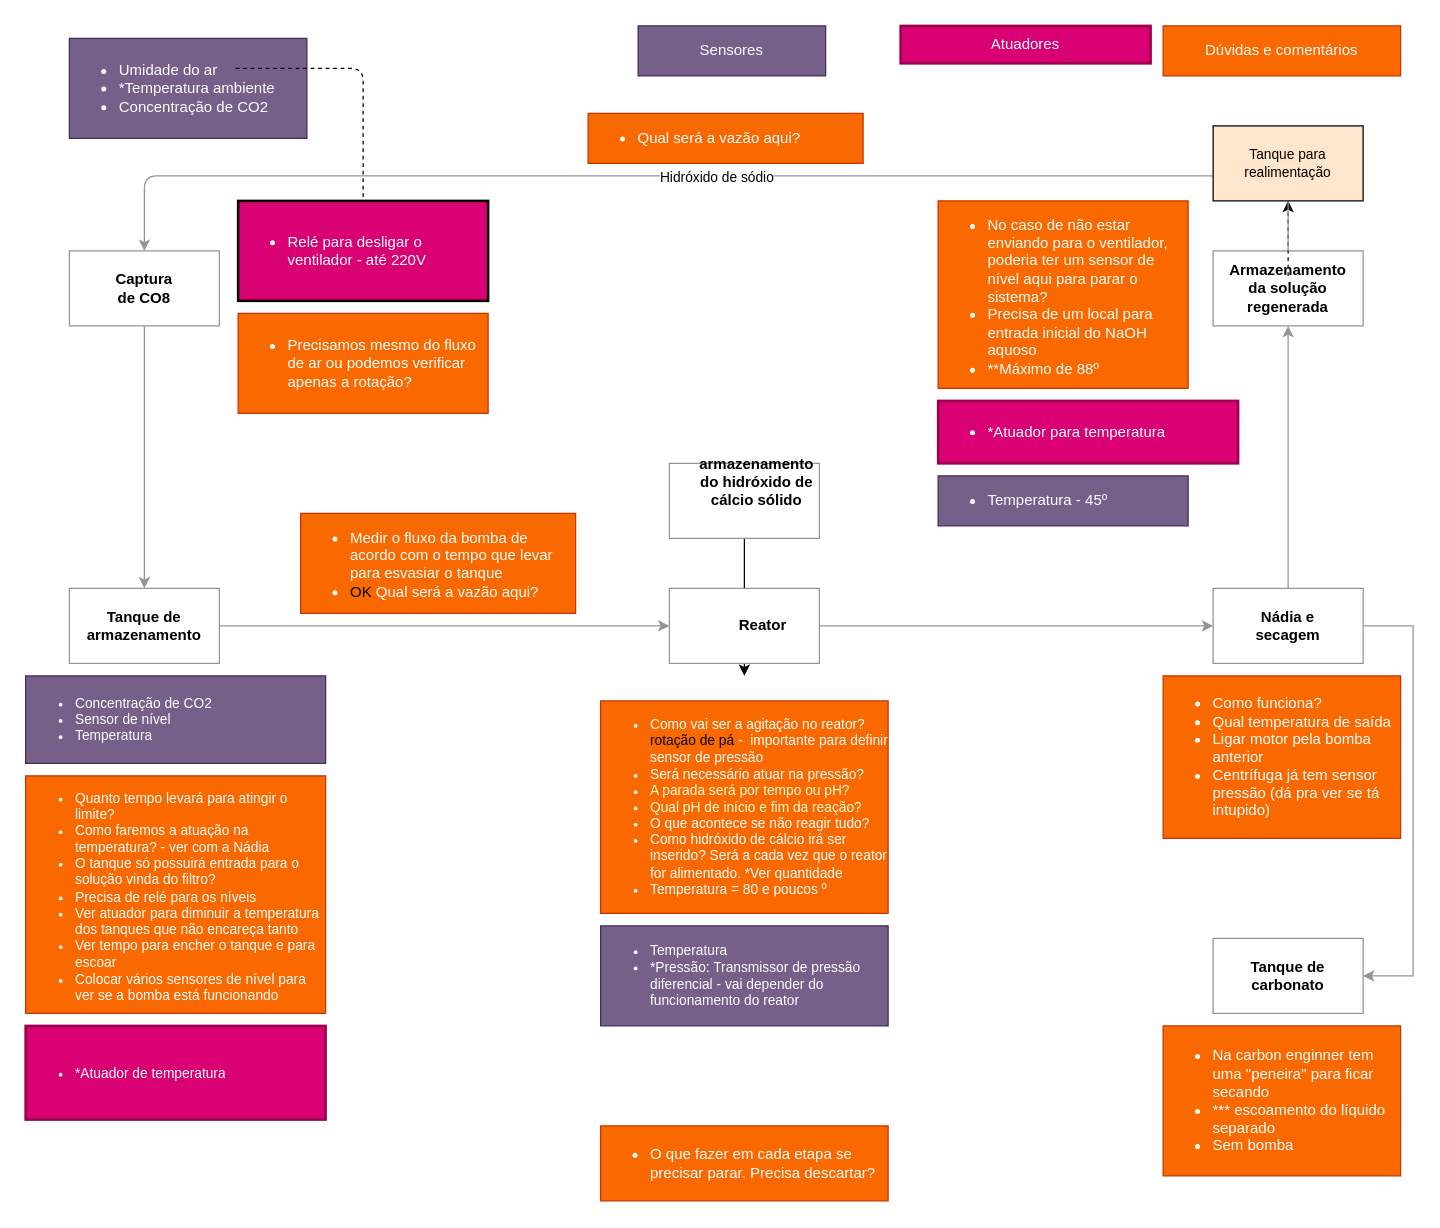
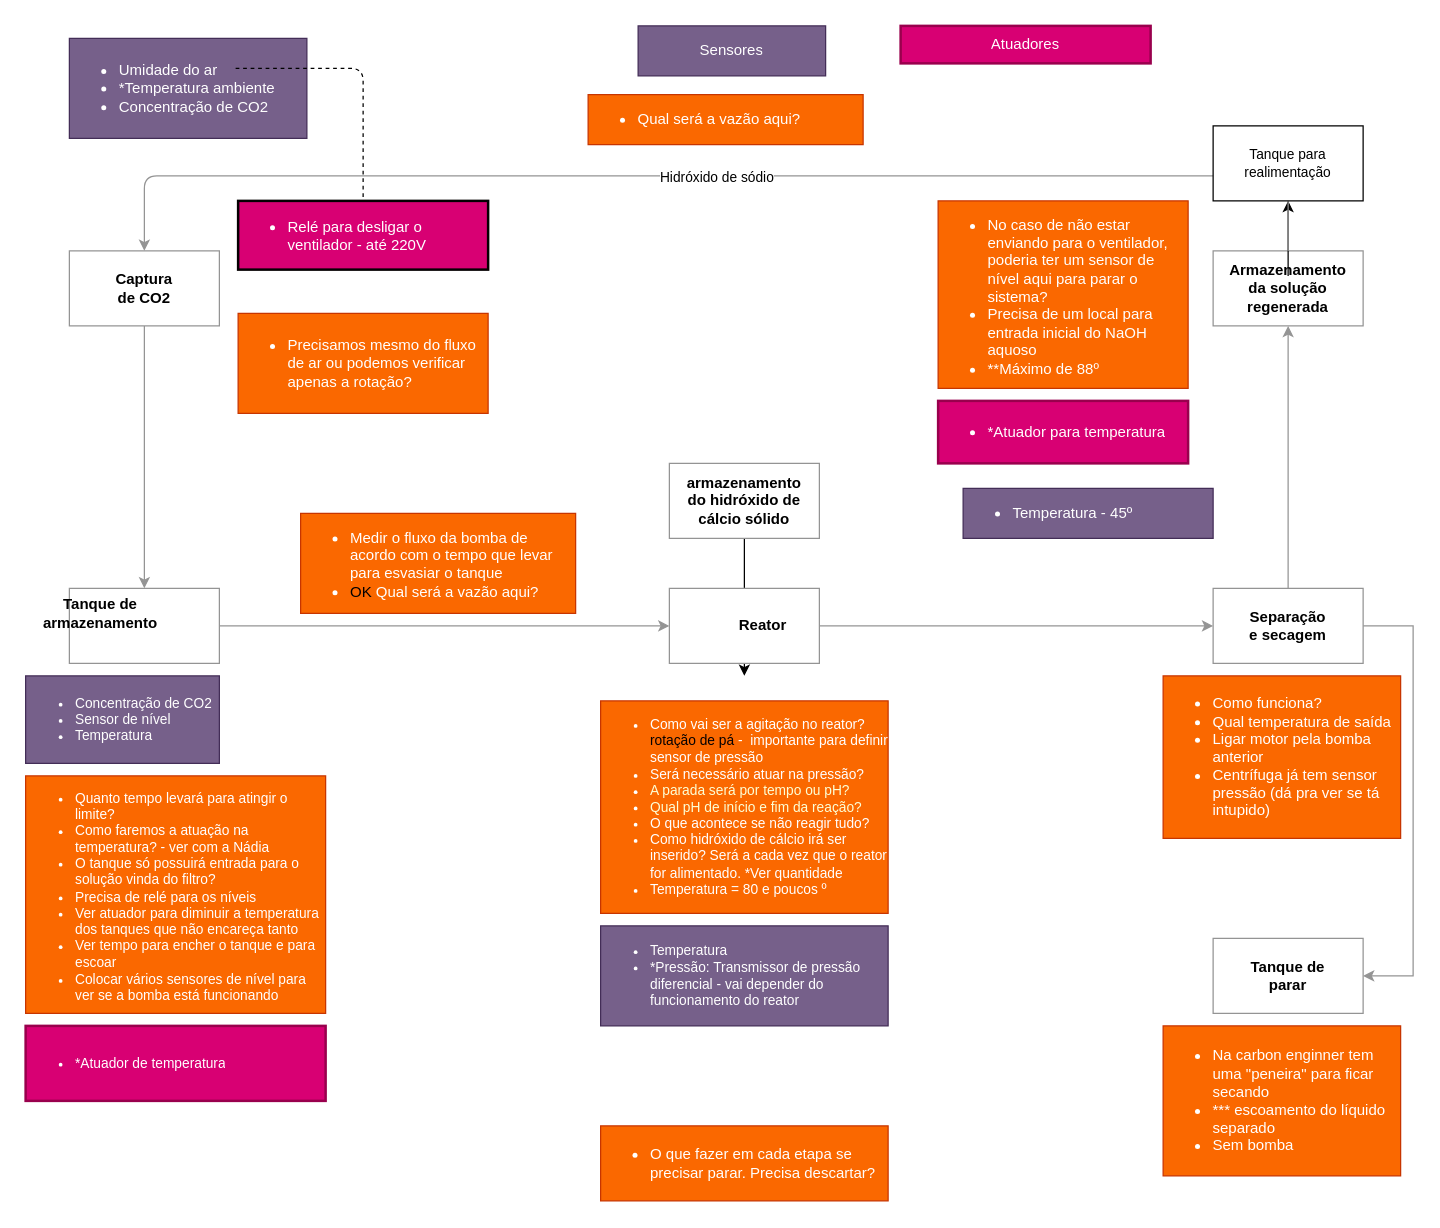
node "Dúvidas e comentários": removed
node "Qual será a vazão aqui?": moved (726, 138) -> (726, 119)
node "Tanque para realimentação": fillcolor #ffe6cc -> #ffffff
node "Relé para desligar o ventilador - até 220V": size 250x100 -> 250x69
edge "Armazenamento da solução regenerada" -> "Tanque para realimentação": style dashed -> solid
node "Captura de CO8": label "Captura de CO8" -> "Captura de CO2"
node "*Atuador para temperatura": size 300x63 -> 250x63
node "armazenamento do hidróxido de cálcio sólido": moved (757, 482) -> (744, 501)
node "Temperatura - 45º": moved (1063, 501) -> (1088, 513)
node "Tanque de armazenamento": moved (144, 626) -> (101, 613)
node "Nádia e secagem": label "Nádia e secagem" -> "Separação e secagem"
node "Concentração de CO2 Sensor de nível Temperatura": size 300x88 -> 194x88
node "Tanque de carbonato": label "Tanque de carbonato" -> "Tanque de parar"
node "*Atuador de temperatura": size 300x94 -> 300x75
